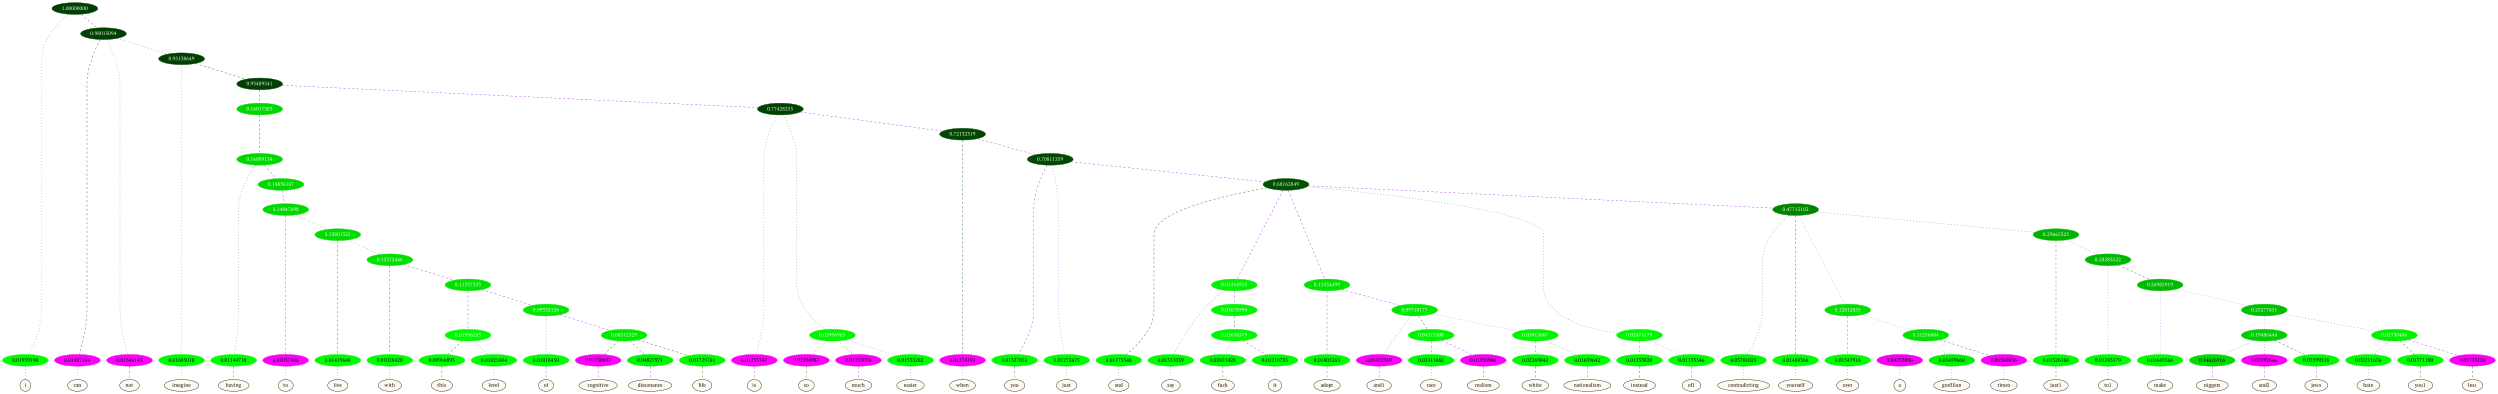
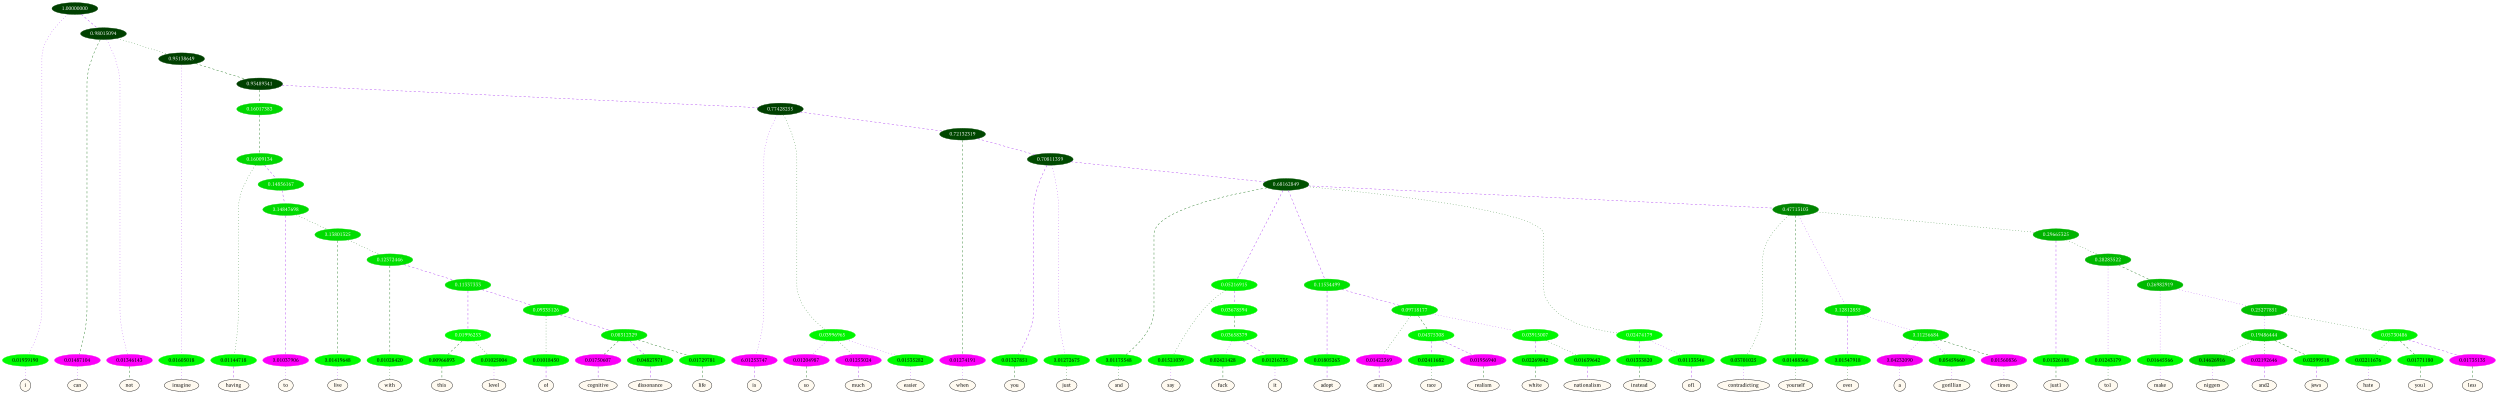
node "1.01272675": label "1.01272675" -> "0.01272675"
edge "0.14626916" -- "niggers": style dashed -> dotted
